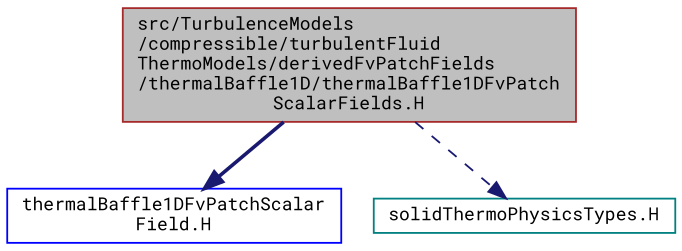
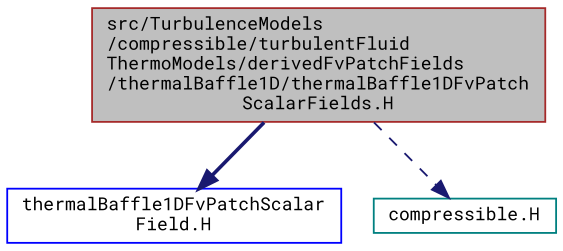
node "solidThermoPhysicsTypes.H": label "solidThermoPhysicsTypes.H" -> "compressible.H"
